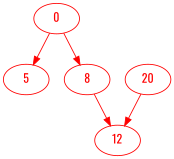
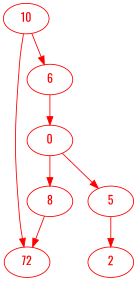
node "6": added
node "20": label "20" -> "10"
node "12": label "12" -> "72"
node "2": added
